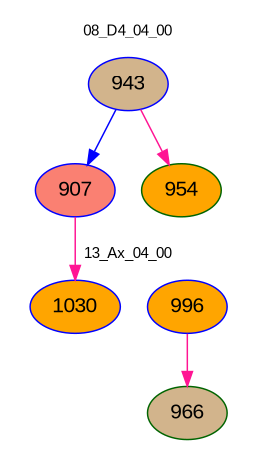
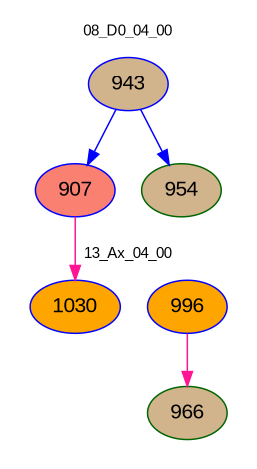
cluster "08_D4_04_00": label "08_D4_04_00" -> "08_D0_04_00"
edge "943" -> "954": color deeppink -> blue
node "954": fillcolor orange -> tan
